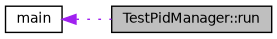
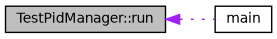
edge "TestPidManager::run" -> "main": reversed
